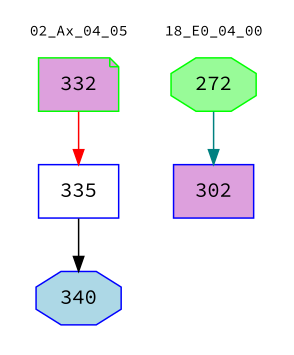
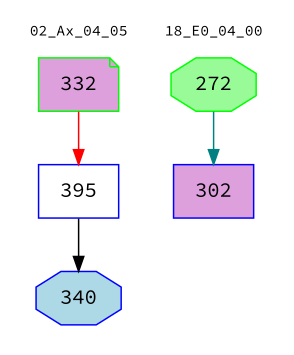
node "335": label "335" -> "395"
